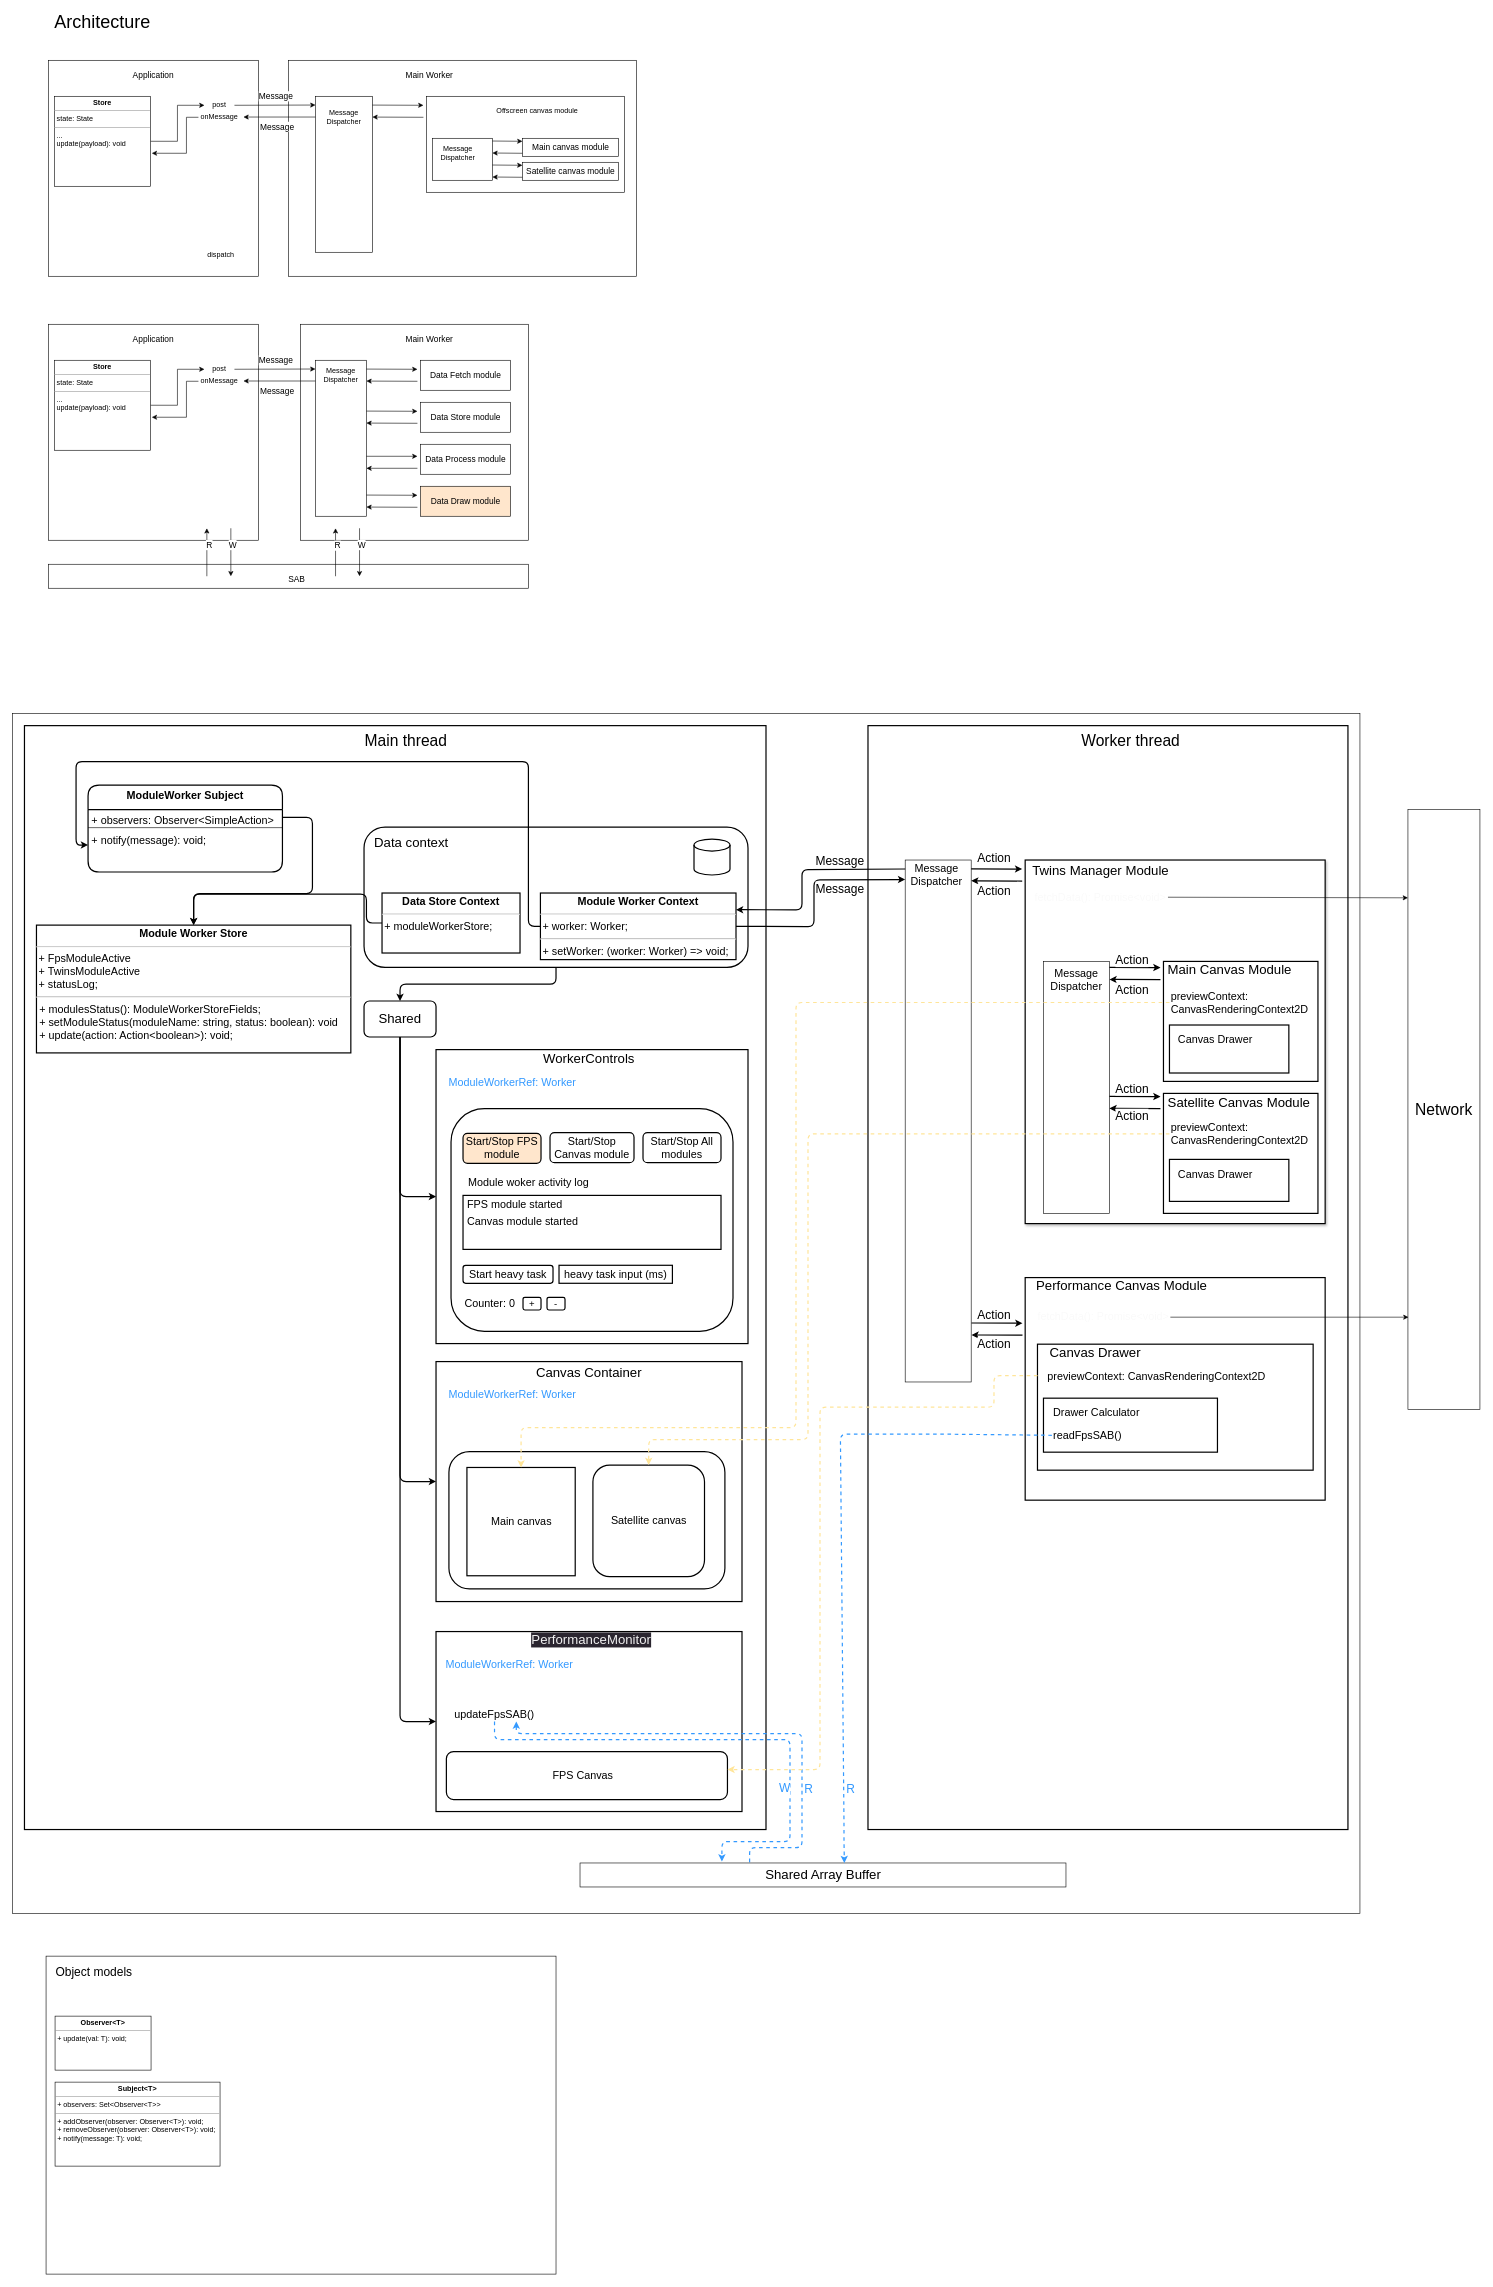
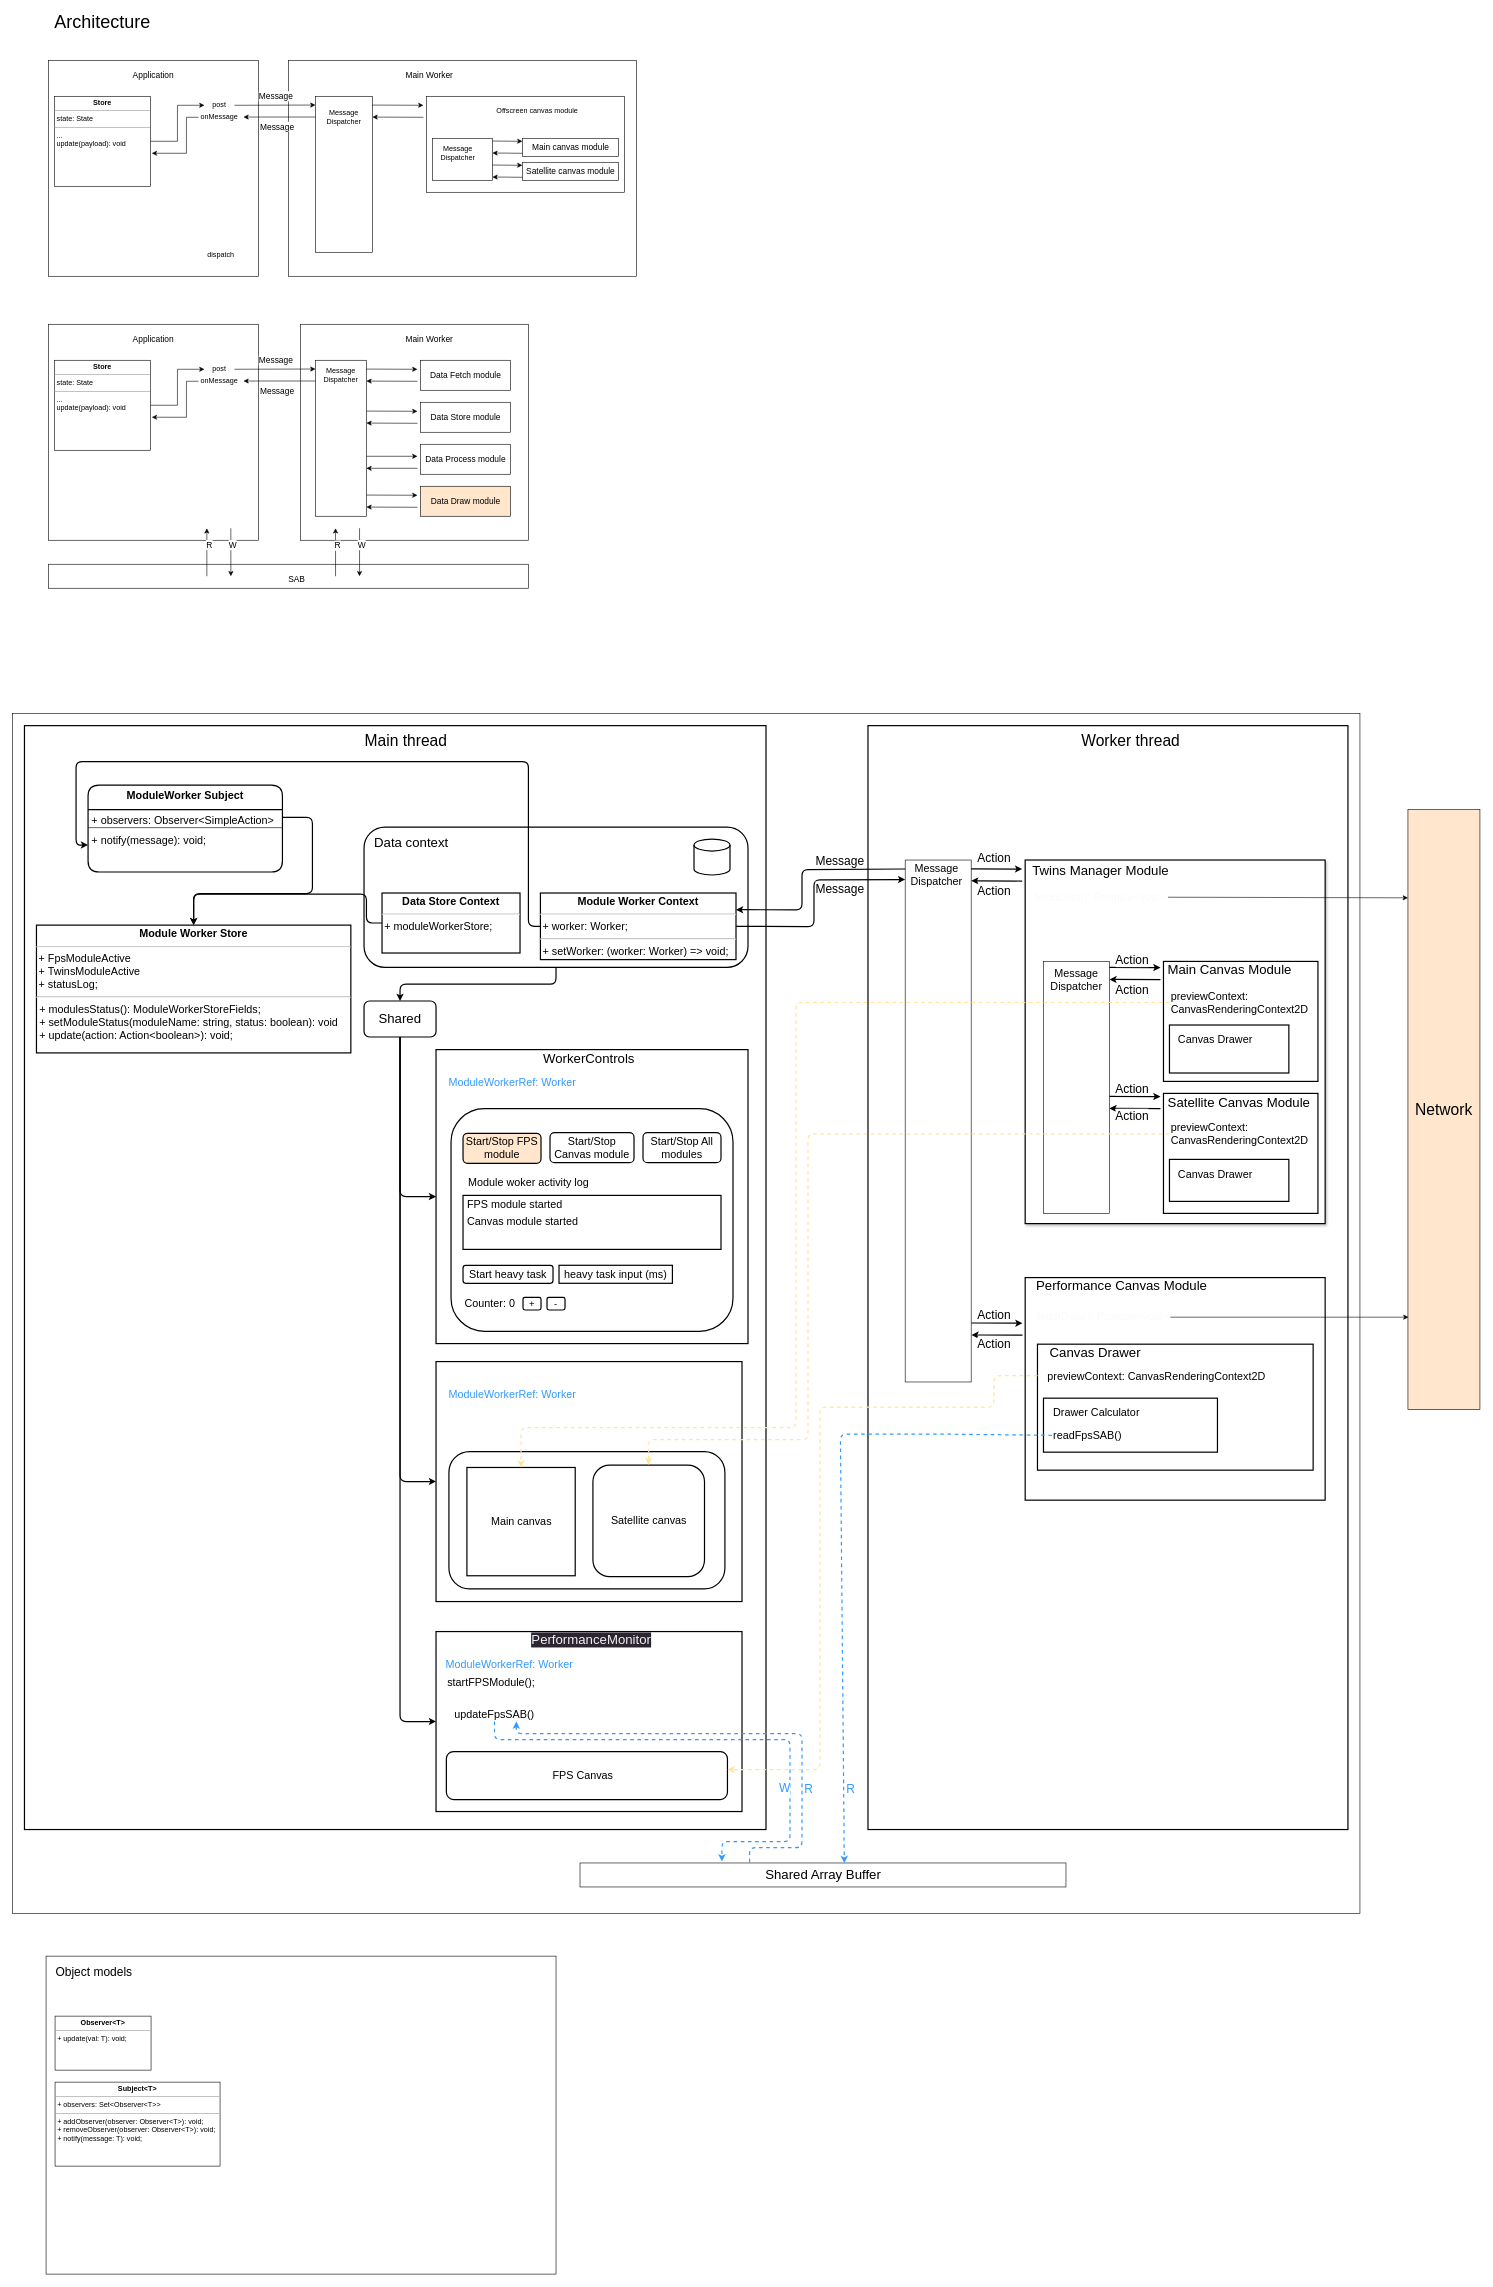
node "Network": fillcolor #ffffff -> #ffe6cc
node "Canvas Container": removed
node "startFPSModule();": added
